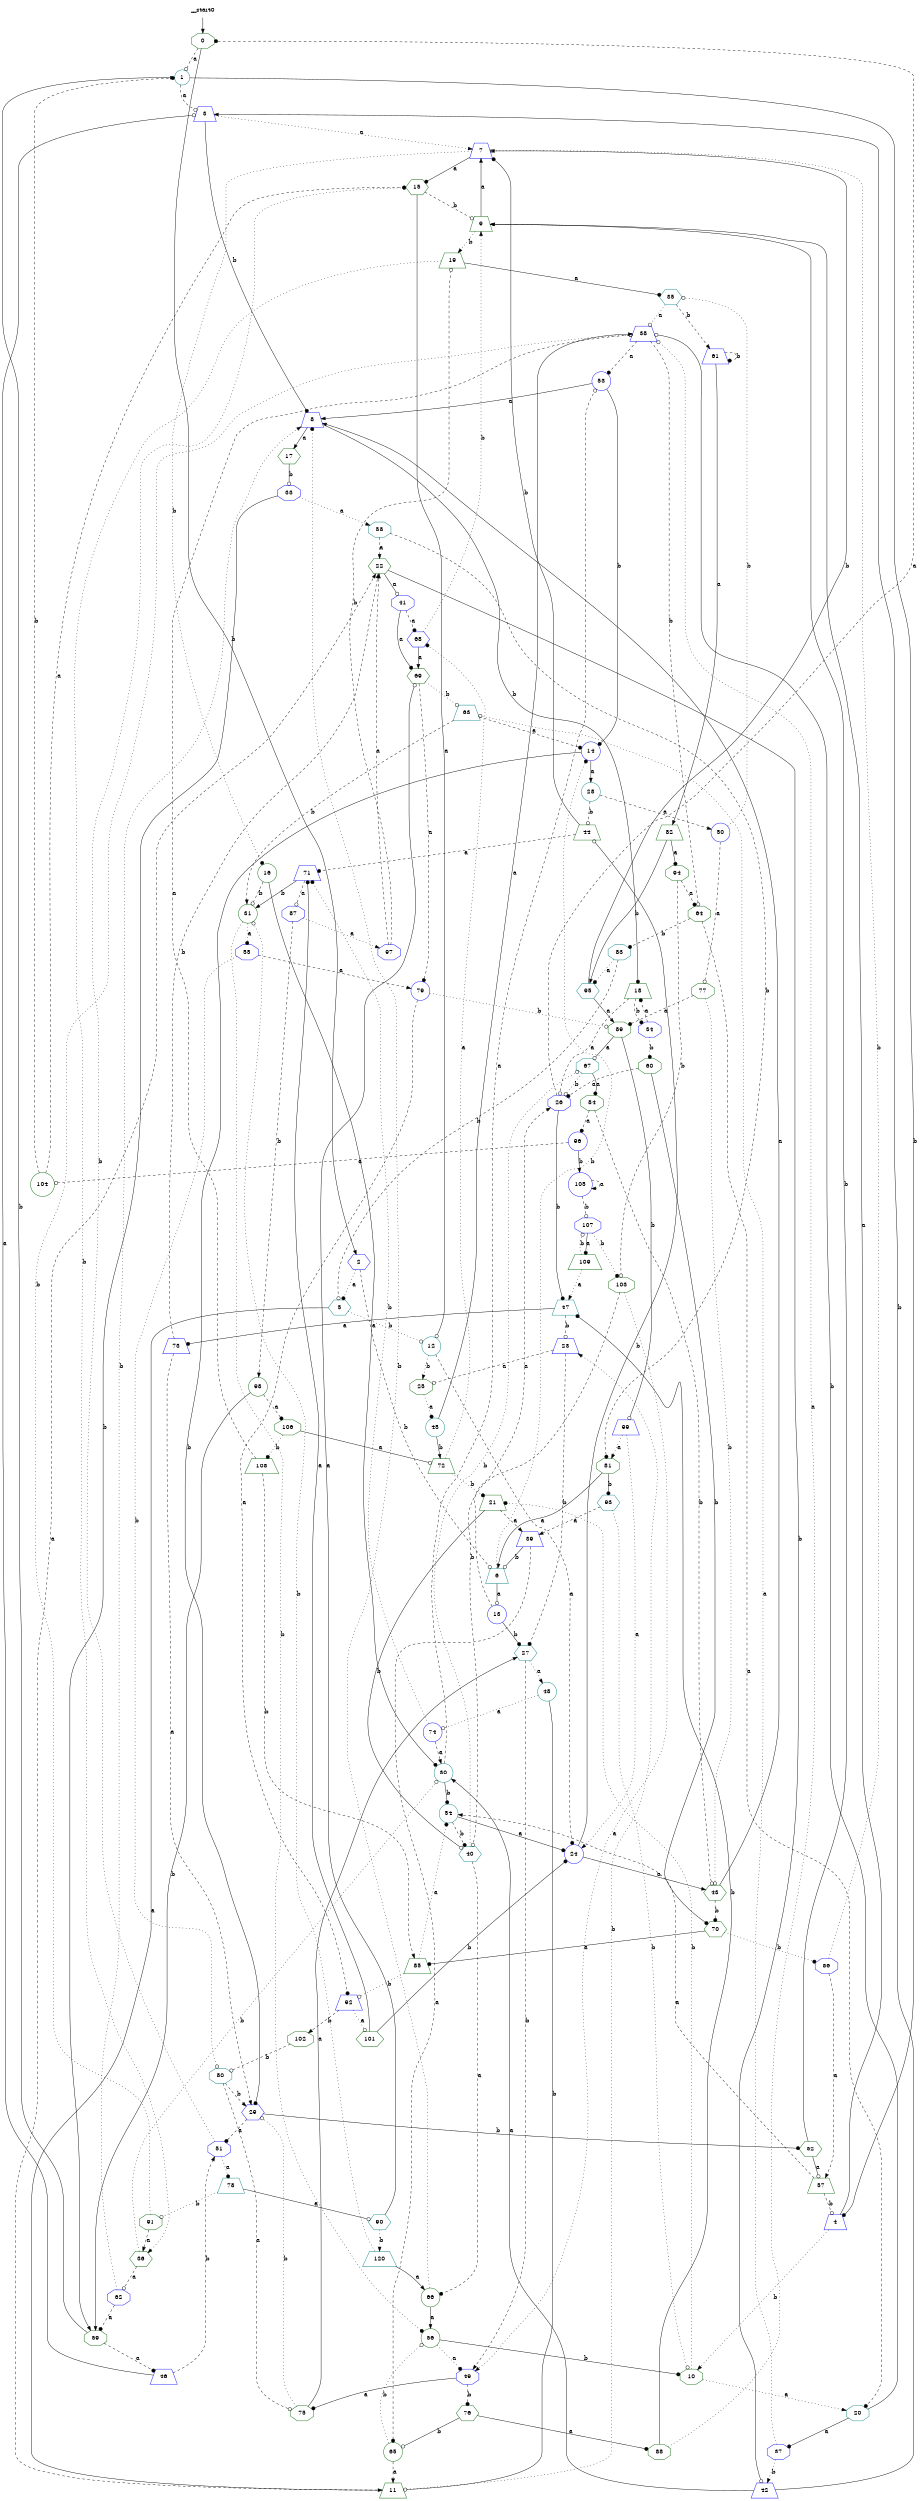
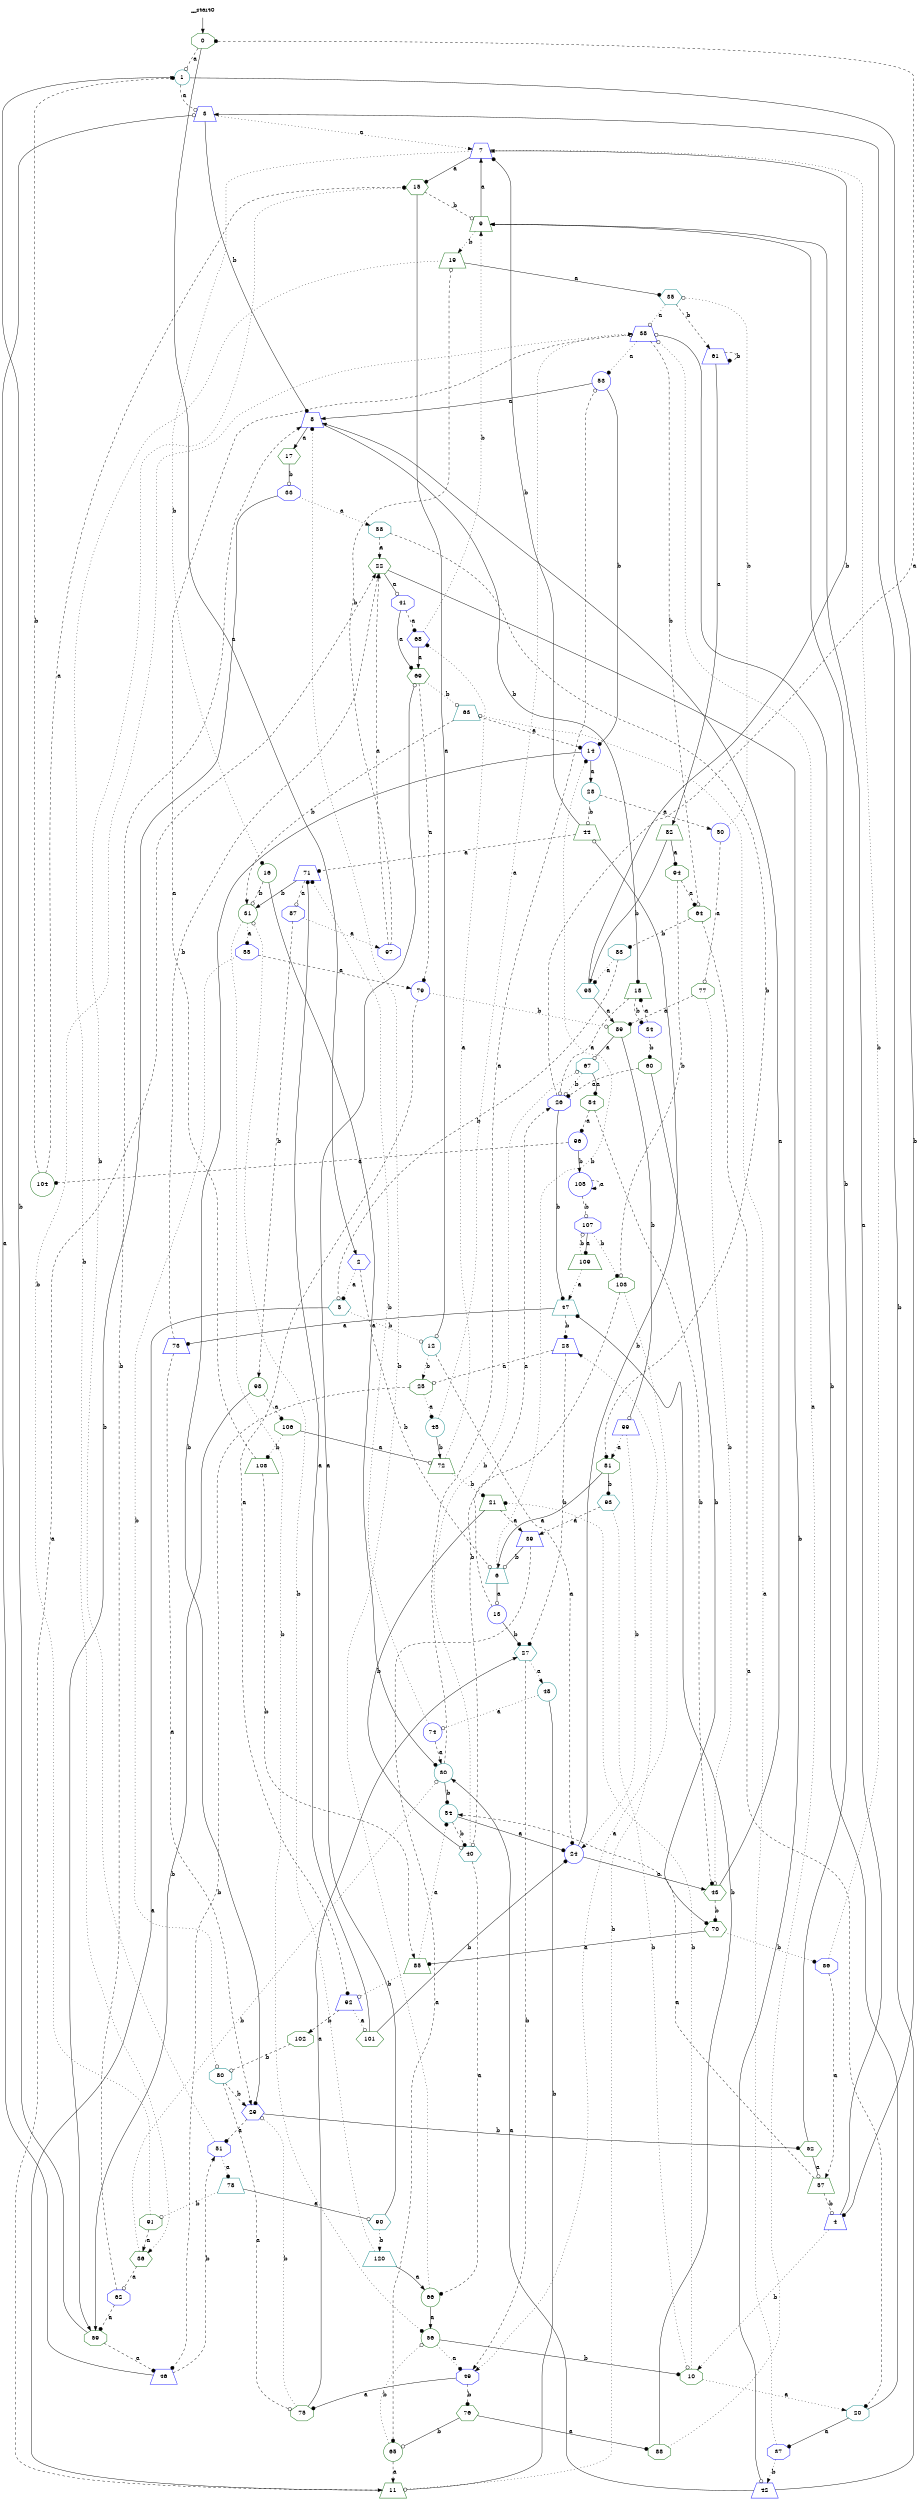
edge "38" -> "53": style dashed -> dotted
edge "0" -> "2": label "b" -> "a"
edge "45" -> "38": style solid -> dotted
edge "96" -> "104": arrowhead odot -> dot
edge "47" -> "23": arrowhead odot -> dot
edge "62" -> "8": style dotted -> dashed
edge "84" -> "43": arrowhead odot -> dot
edge "99" -> "24": label "a" -> "b"
edge "25" -> "46": added, label "b"
